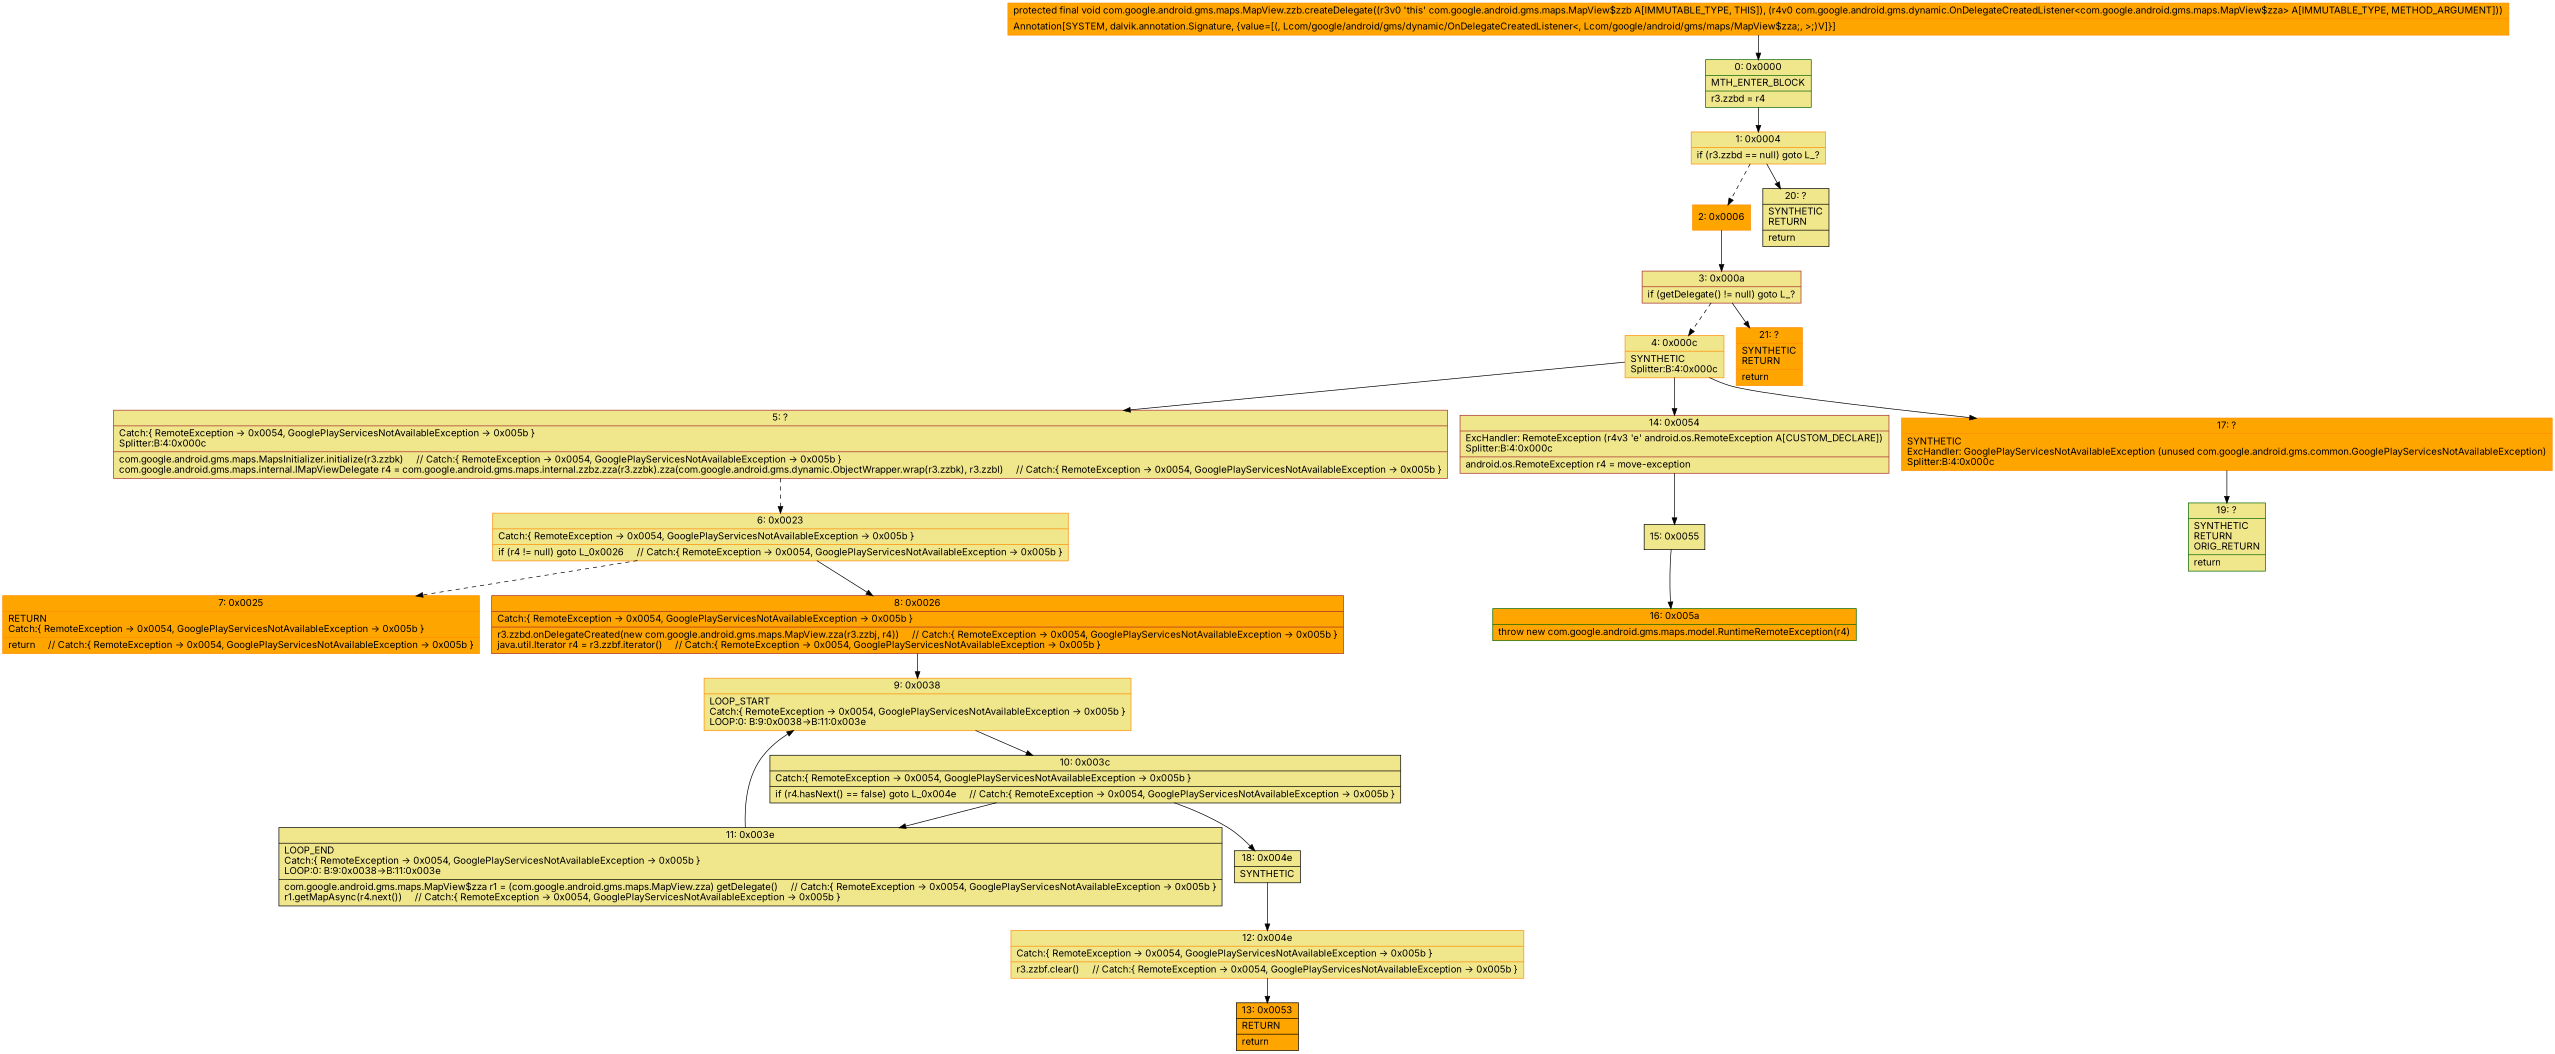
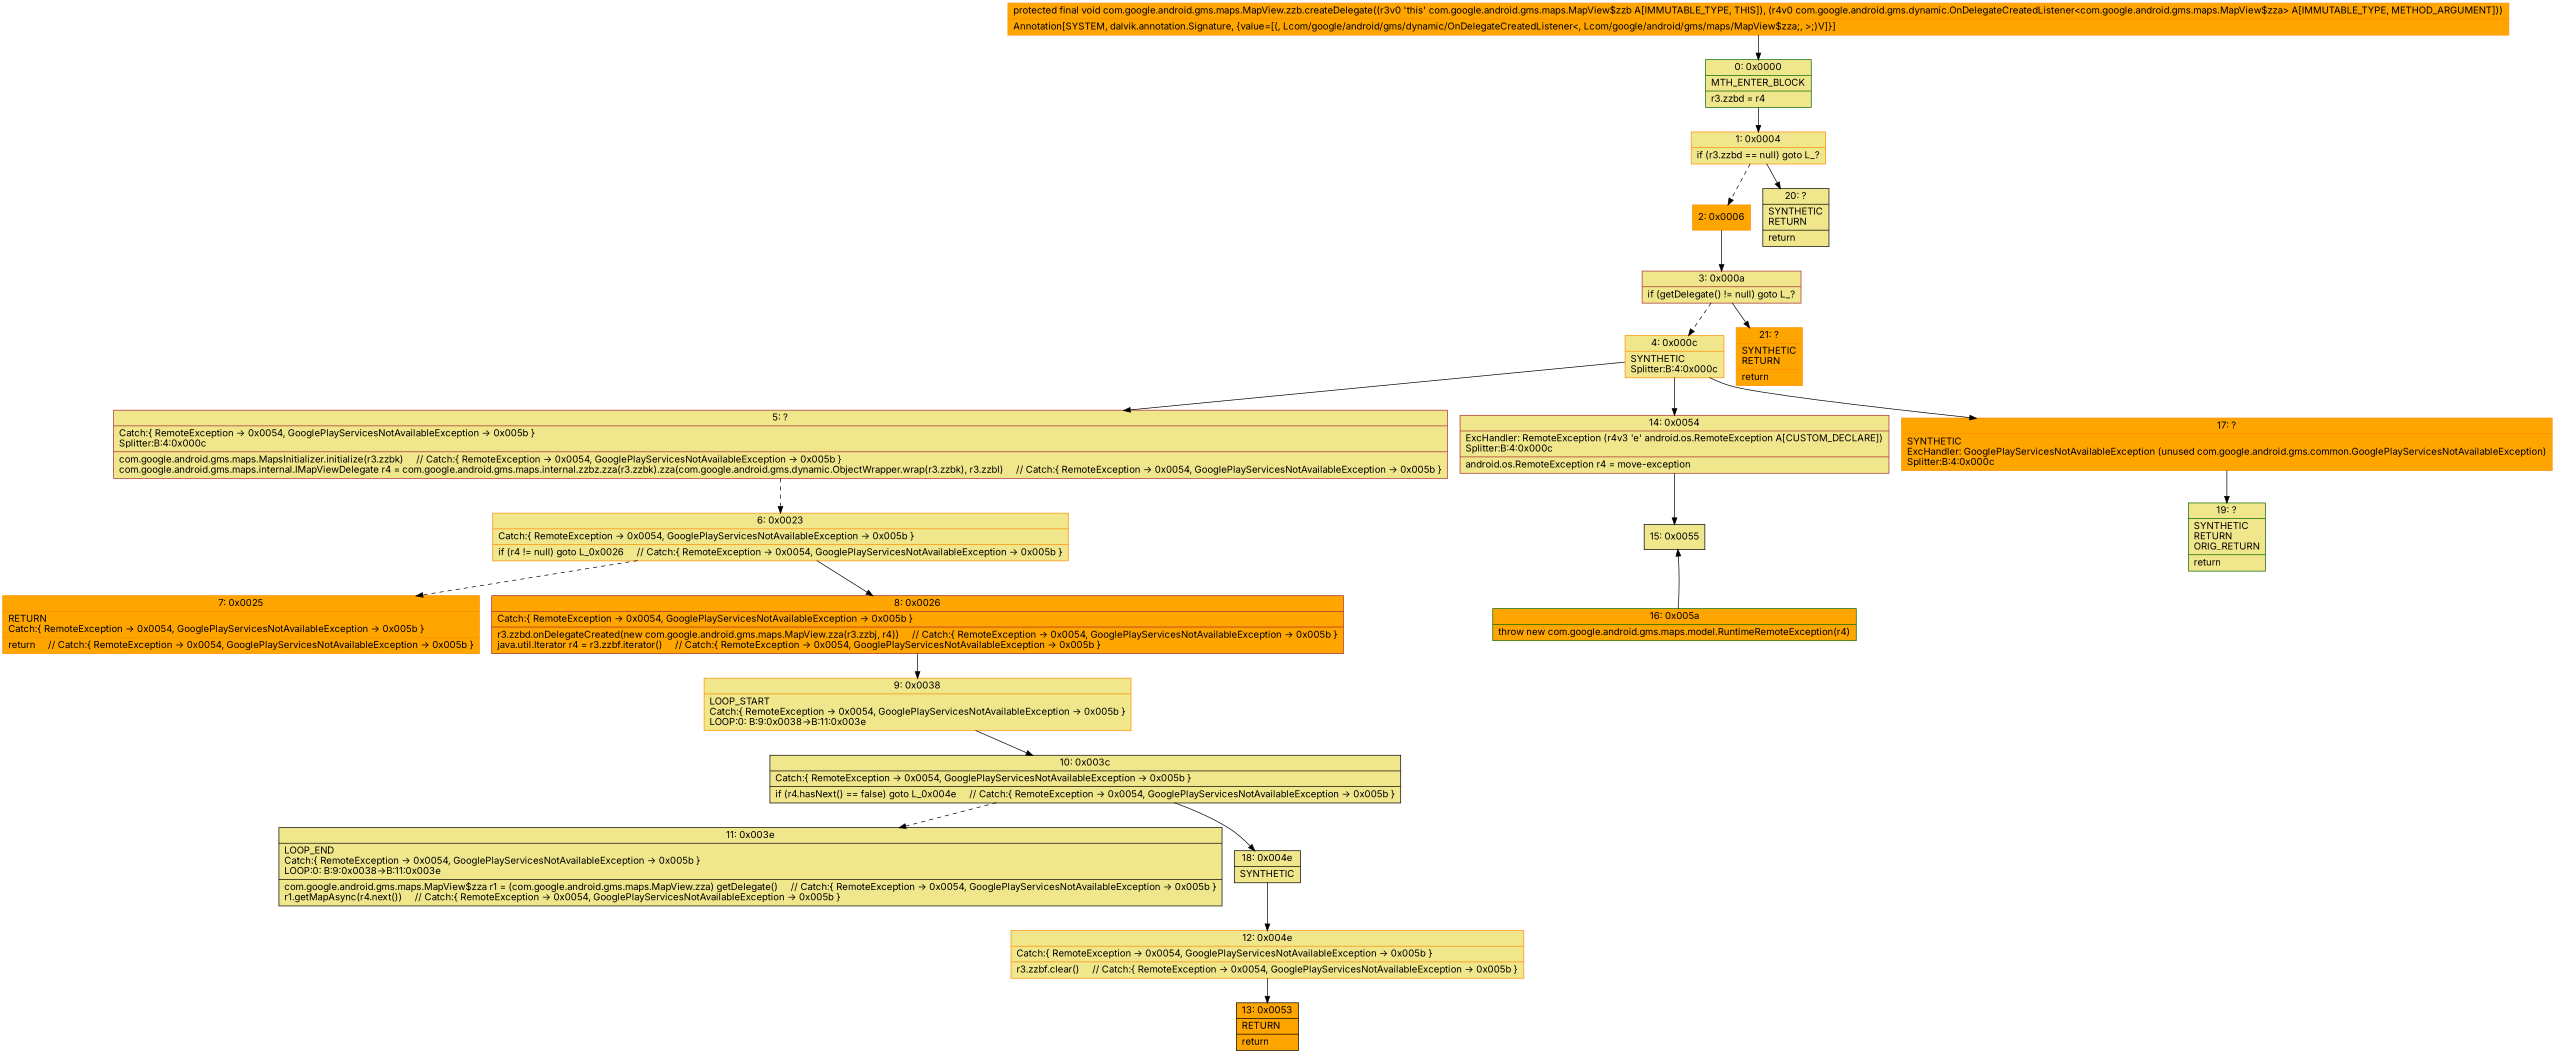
edge "15: 0x0055" -> "16: 0x005a": reversed
edge "11: 0x003e" -> "9: 0x0038": removed
edge "10: 0x003c" -> "11: 0x003e": style solid -> dashed
